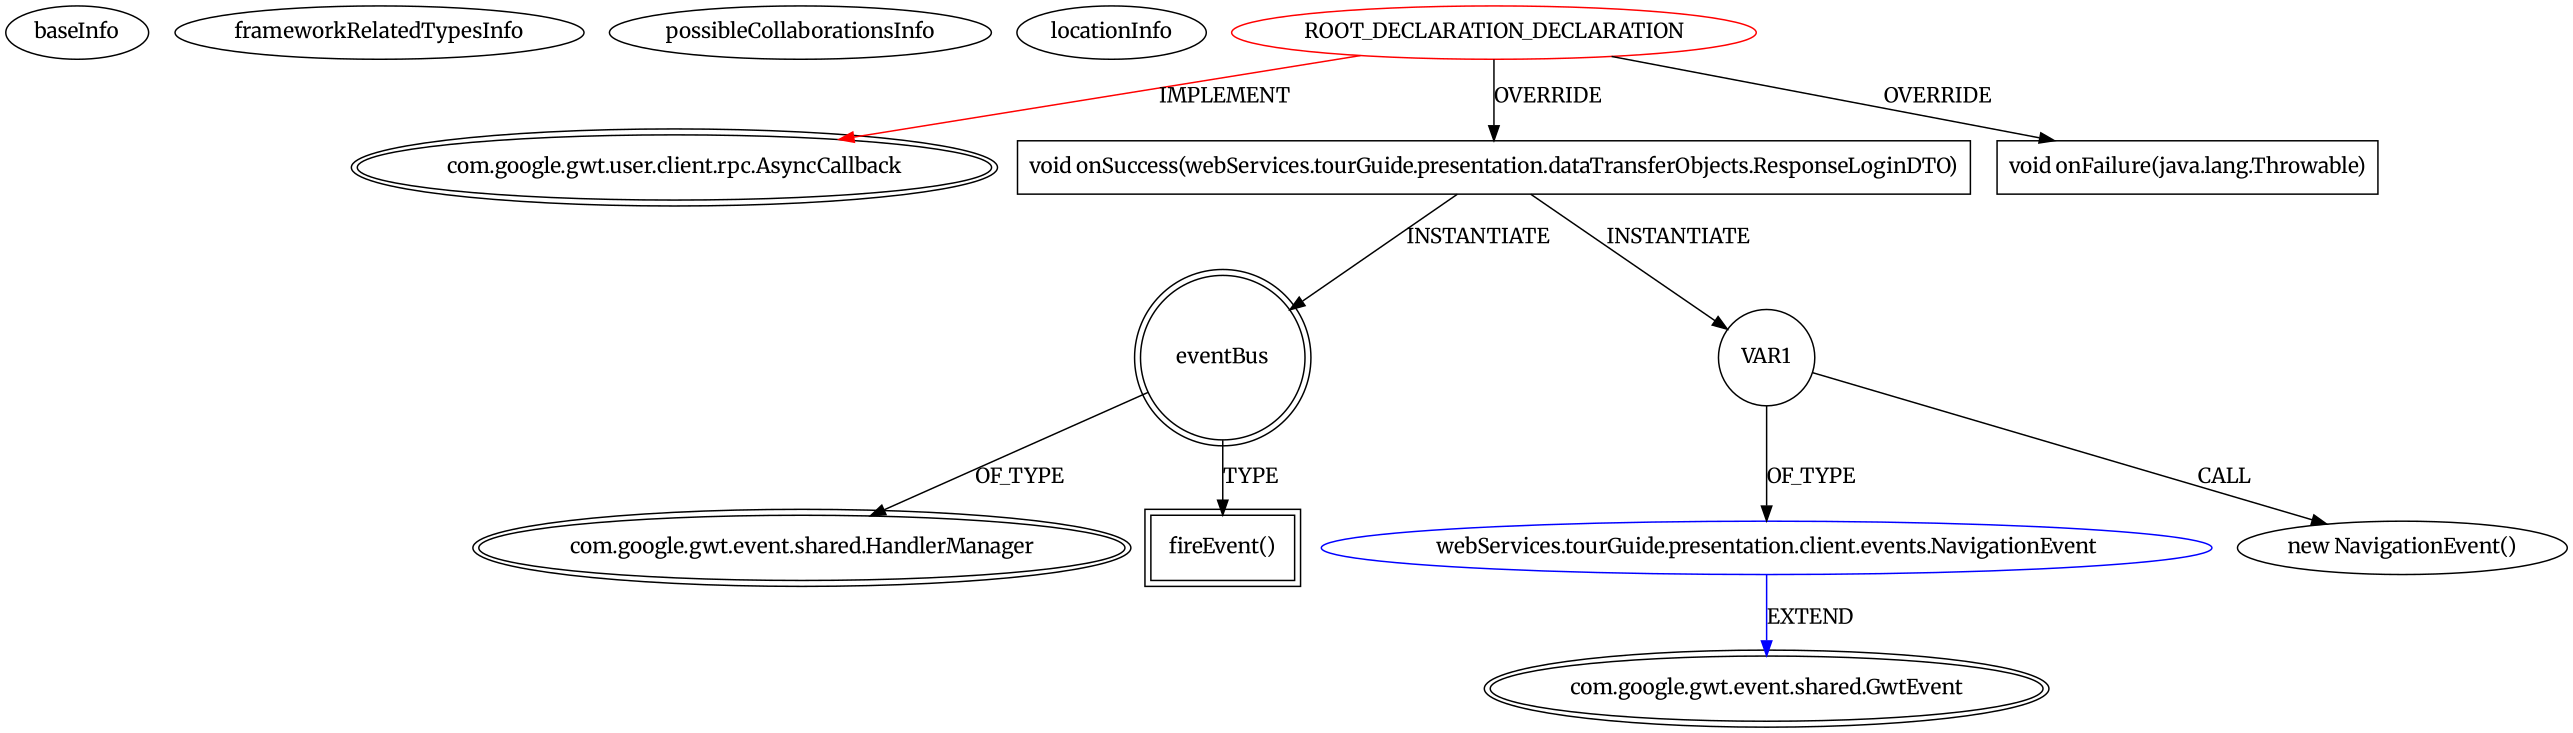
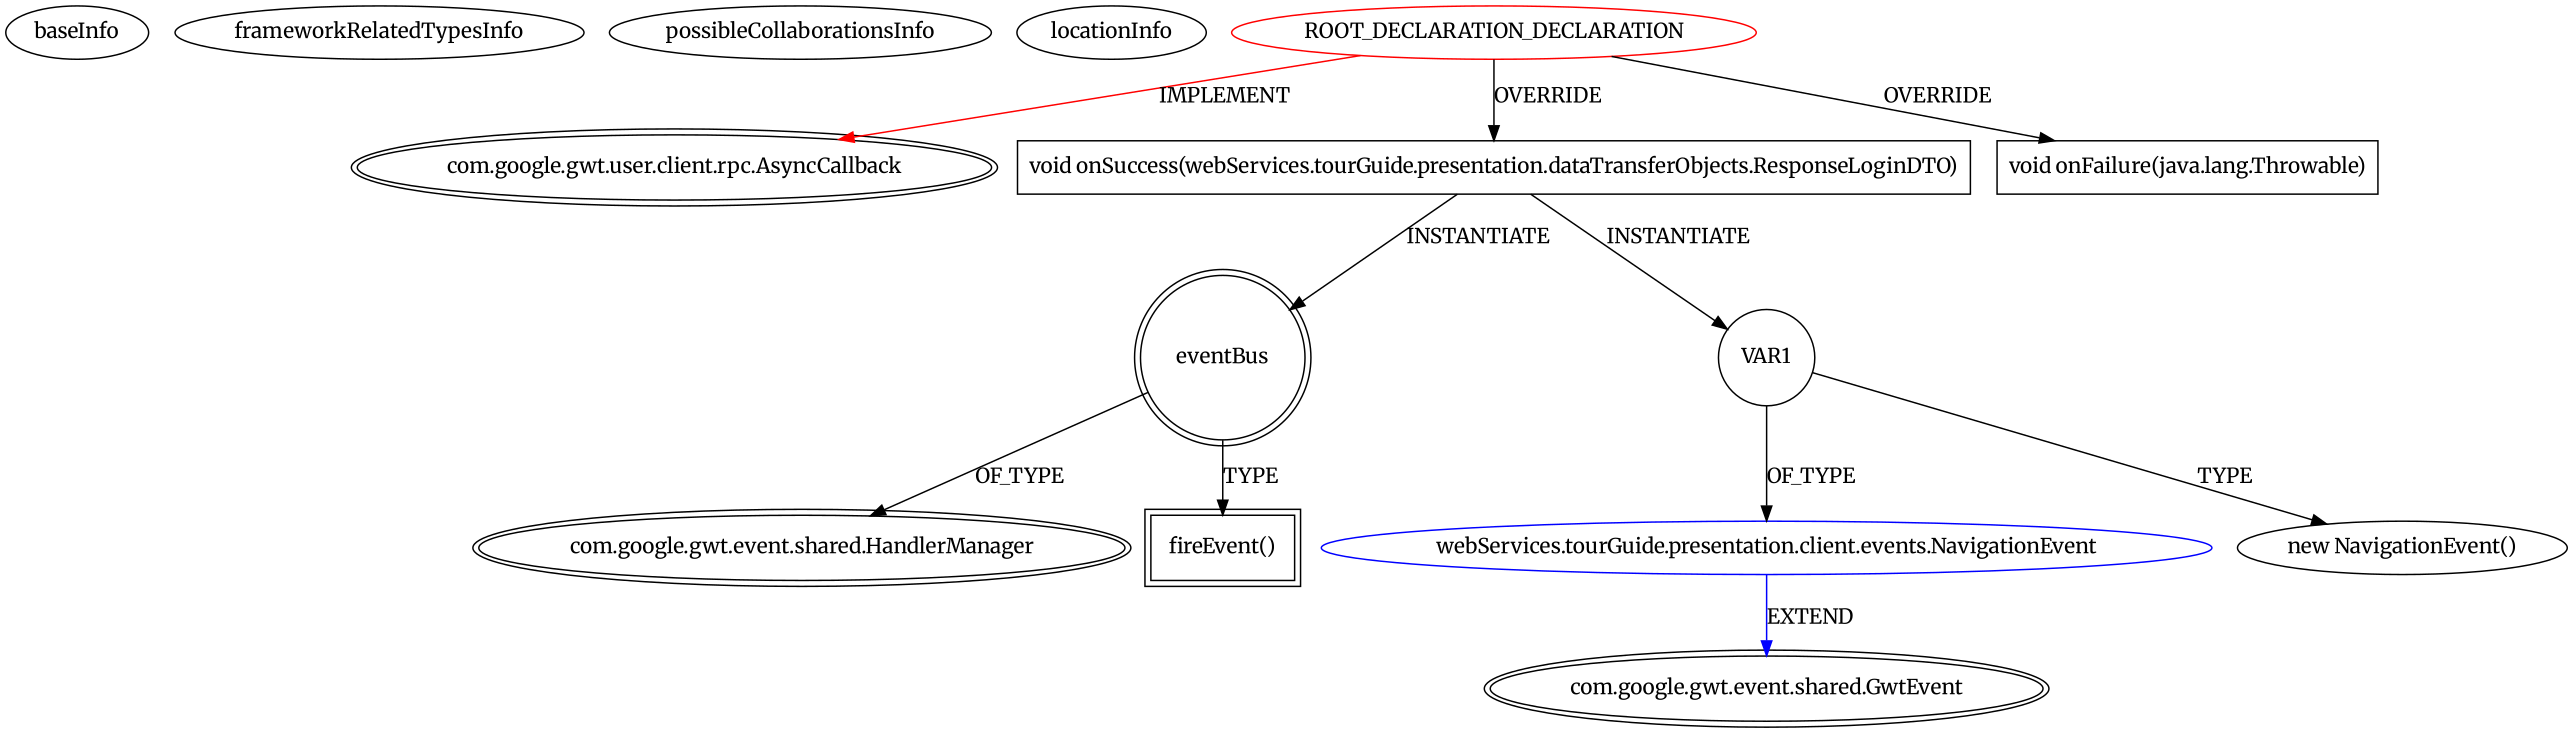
edge "VAR1" -> "new NavigationEvent()": label "CALL" -> "TYPE"
